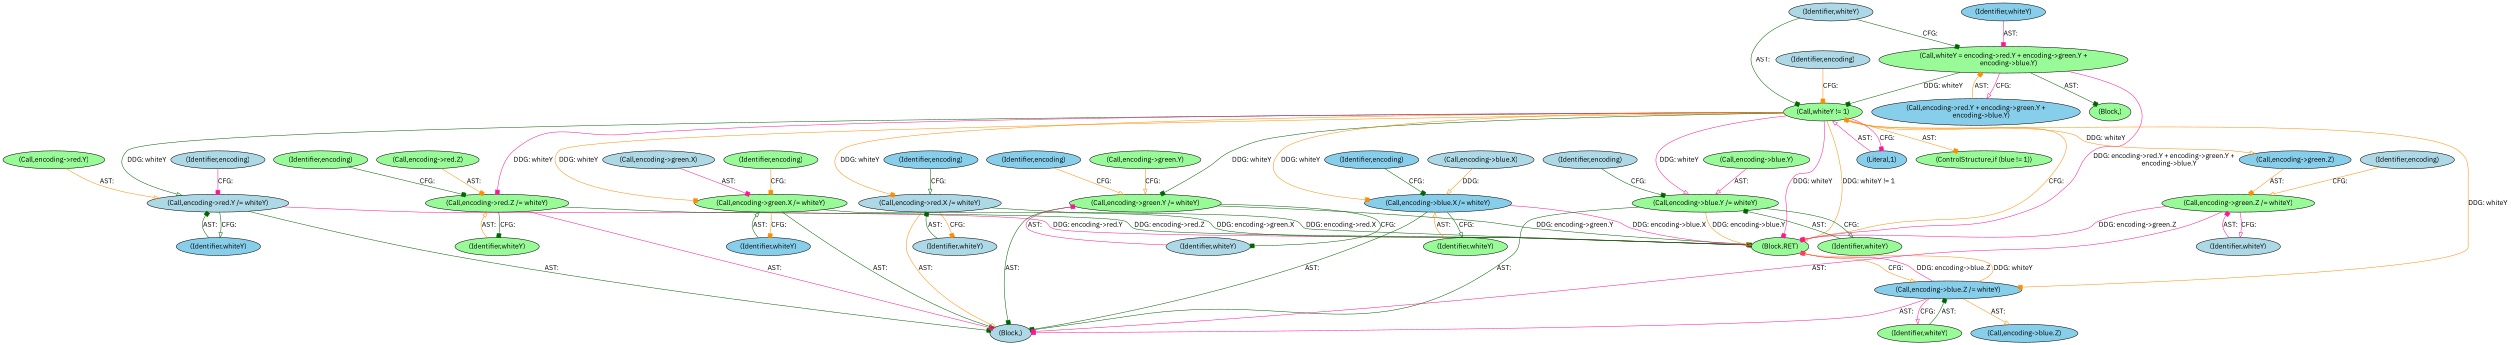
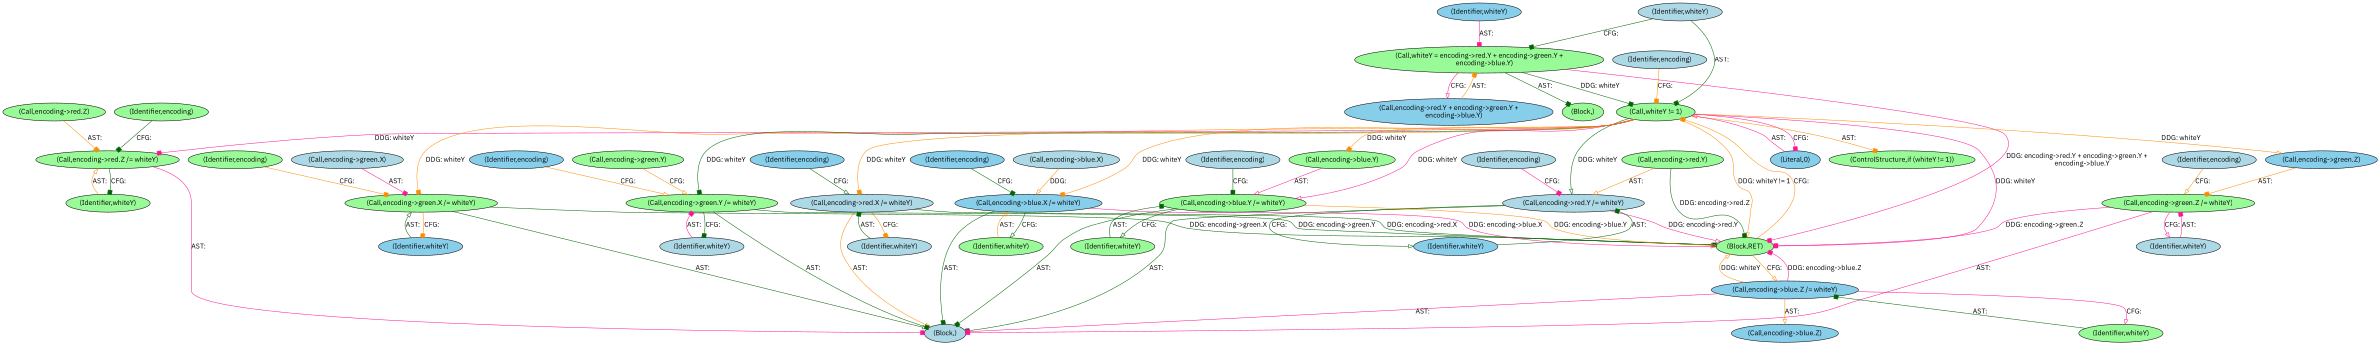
edge "(Call,whiteY != 1)" -> "(Call,encoding->blue.Z /= whiteY)": now "(Call,whiteY != 1)" -> "(Call,encoding->blue.Y)"
node "(Literal,1)": label "(Literal,1)" -> "(Literal,0)"
node "(ControlStructure,if (blue != 1))": label "(ControlStructure,if (blue != 1))" -> "(ControlStructure,if (whiteY != 1))"
edge "(Call,encoding->red.Z /= whiteY)" -> "(Block,RET)": now "(Call,encoding->red.Y)" -> "(Block,RET)"
